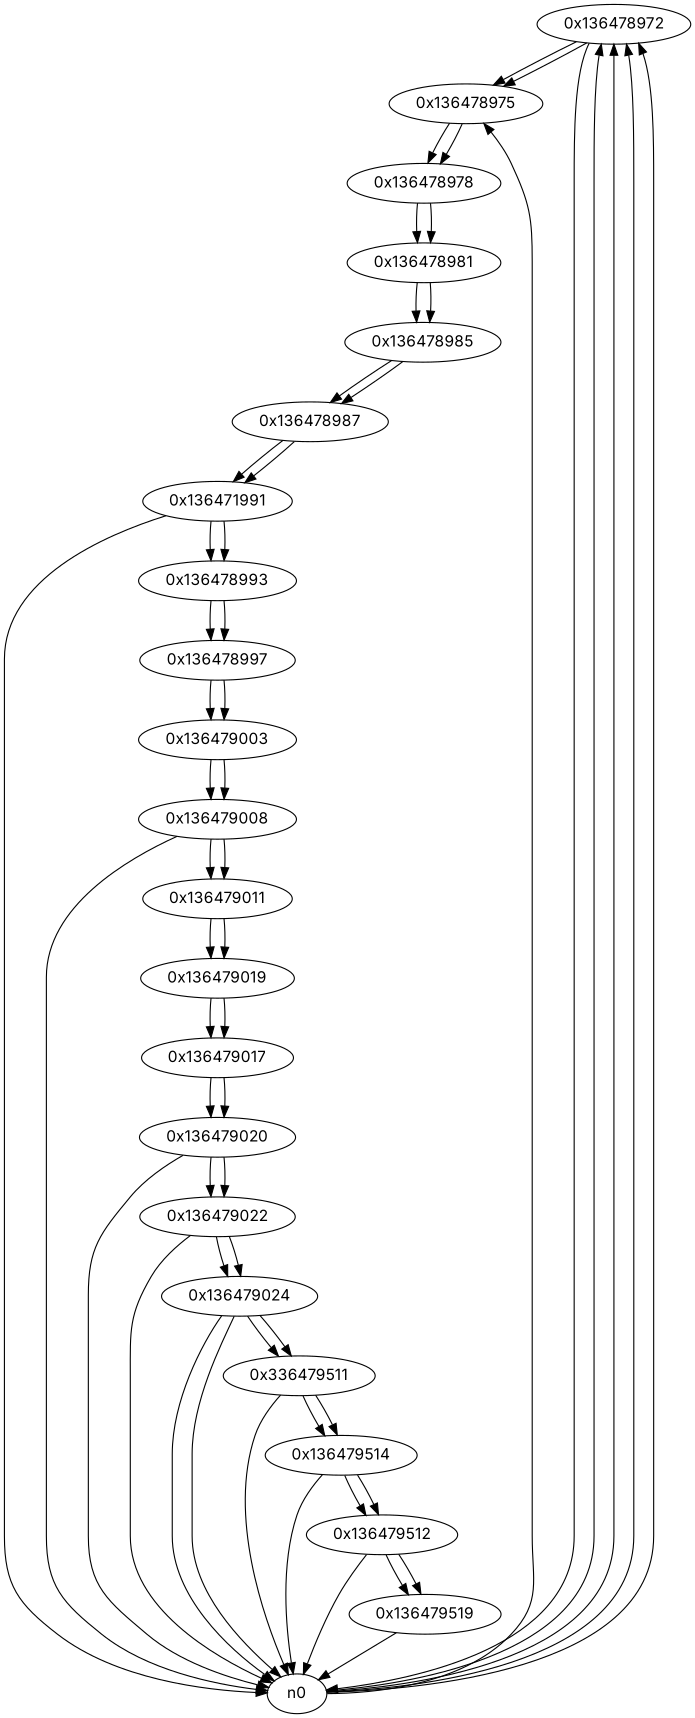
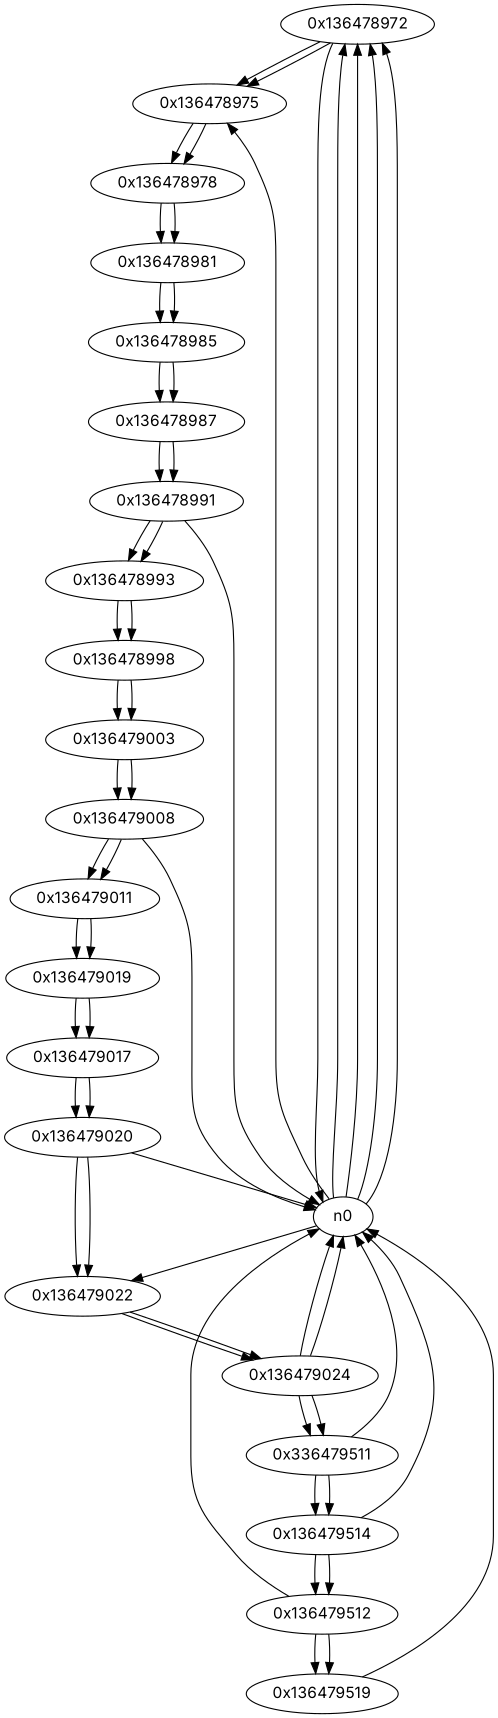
node "0x136471991": label "0x136471991" -> "0x136478991"
node "0x136478997": label "0x136478997" -> "0x136478998"
edge "0x136479022" -> "n0": reversed
